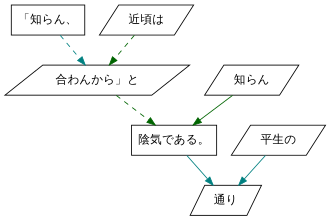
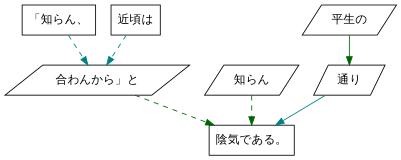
node "近頃は": shape parallelogram -> box
edge "近頃は" -> "合わんから」と": color darkgreen -> teal
edge "知らん" -> "陰気である。": style solid -> dashed
edge "陰気である。" -> "通り": reversed
edge "平生の" -> "通り": color teal -> darkgreen
